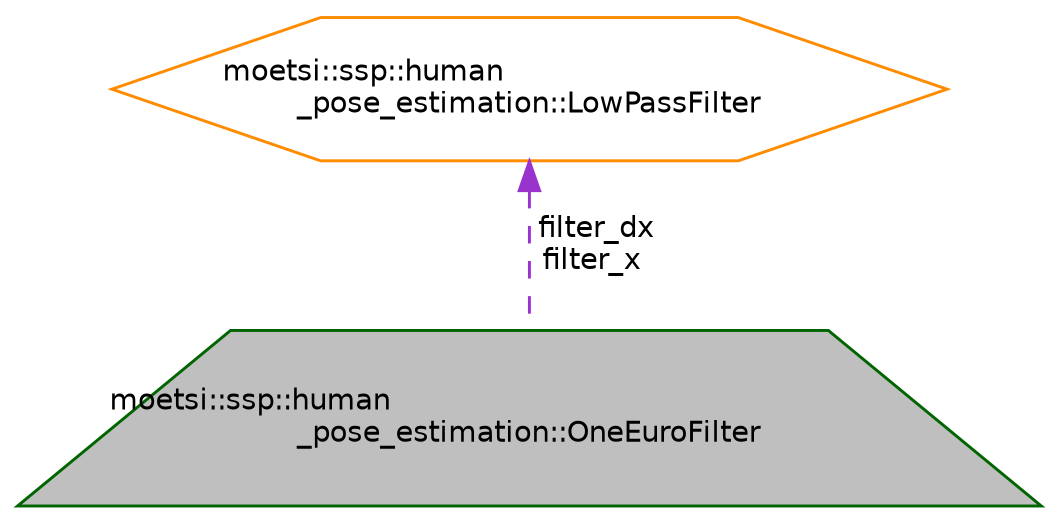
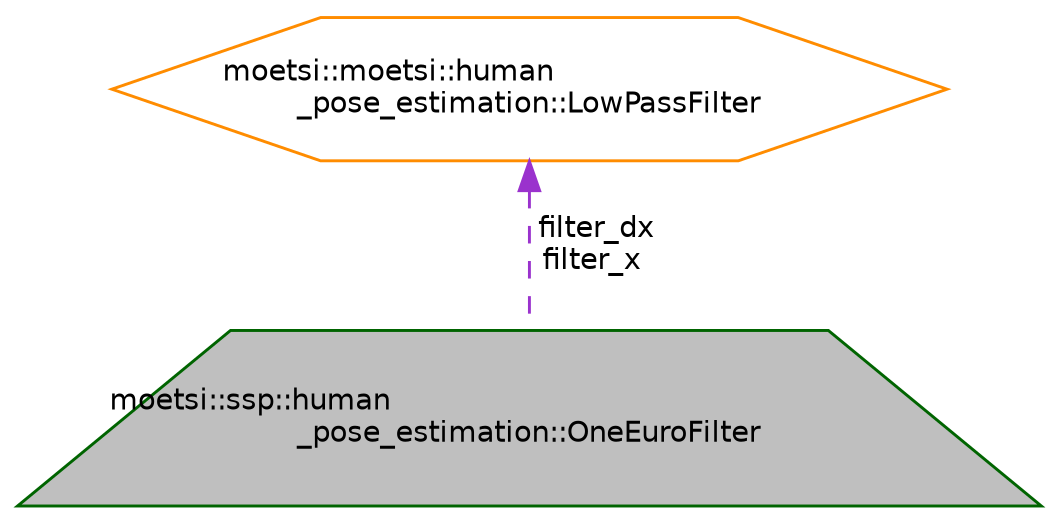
node "moetsi::ssp::human _pose_estimation::LowPassFilter": label "moetsi::ssp::human _pose_estimation::LowPassFilter" -> "moetsi::moetsi::human _pose_estimation::LowPassFilter"
